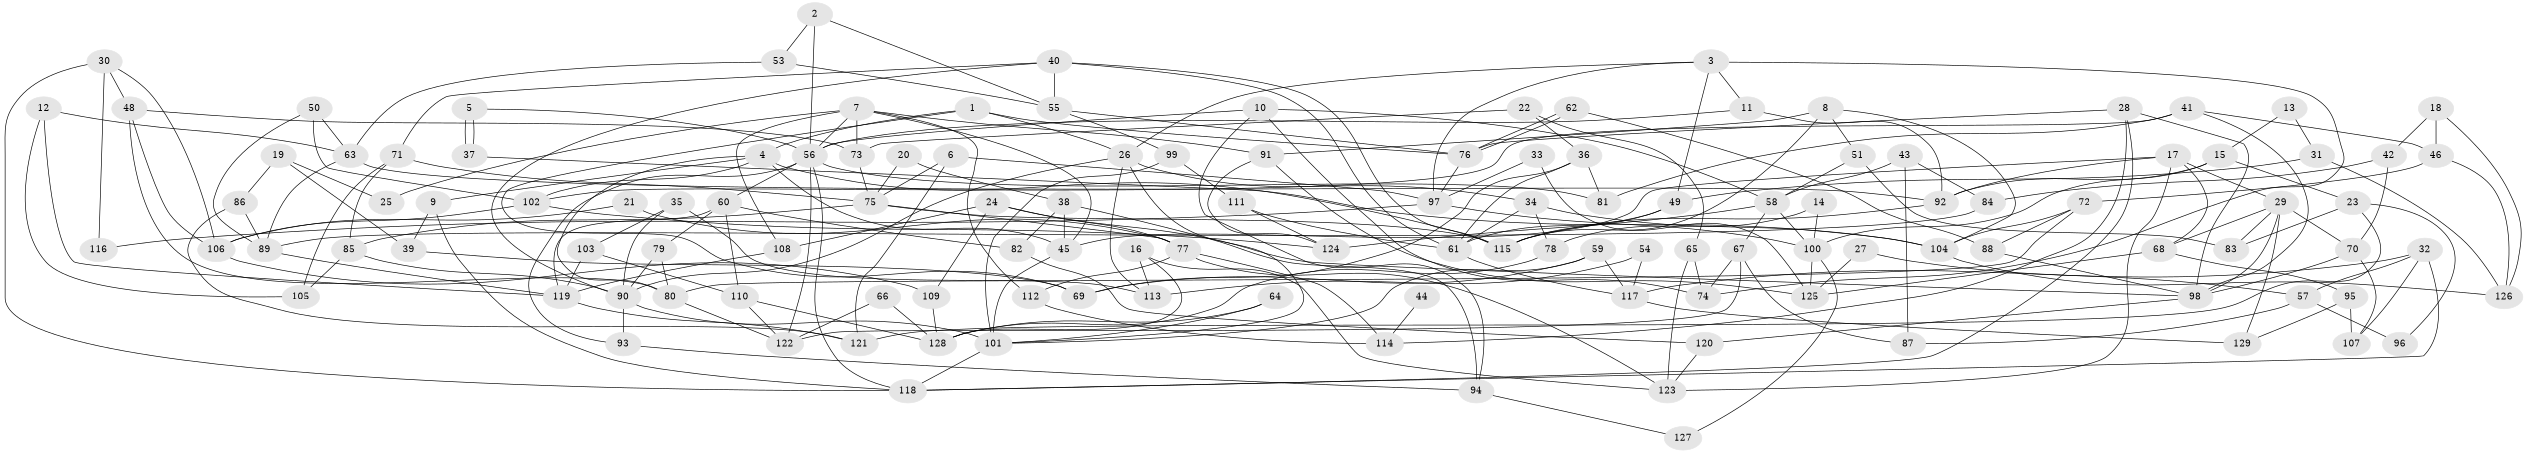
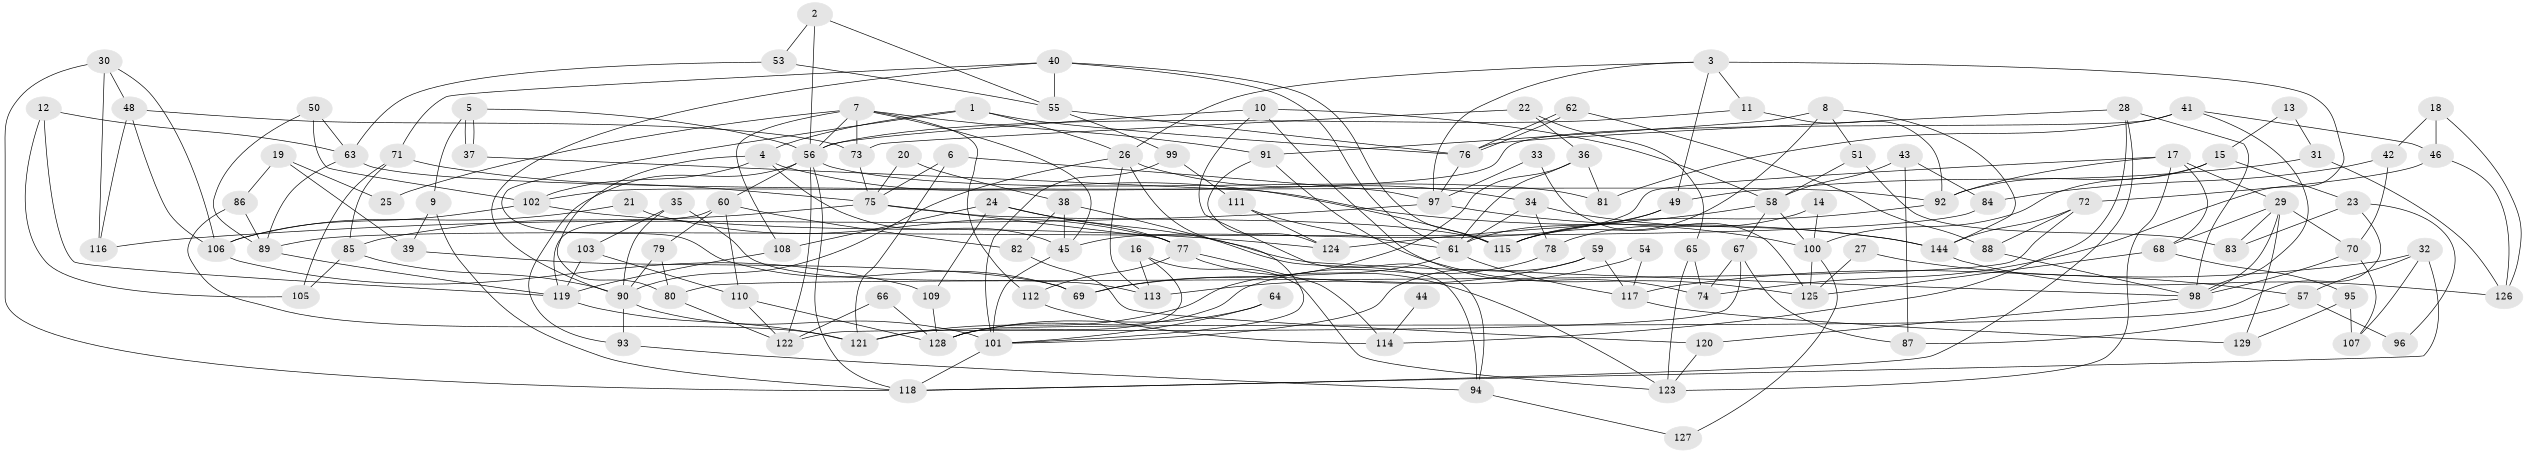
edge "4" -- "9": now "5" -- "9"
node "104": label "104" -> "144"
edge "48" -- "80": now "48" -- "116"
edge "61" -- "121": added
